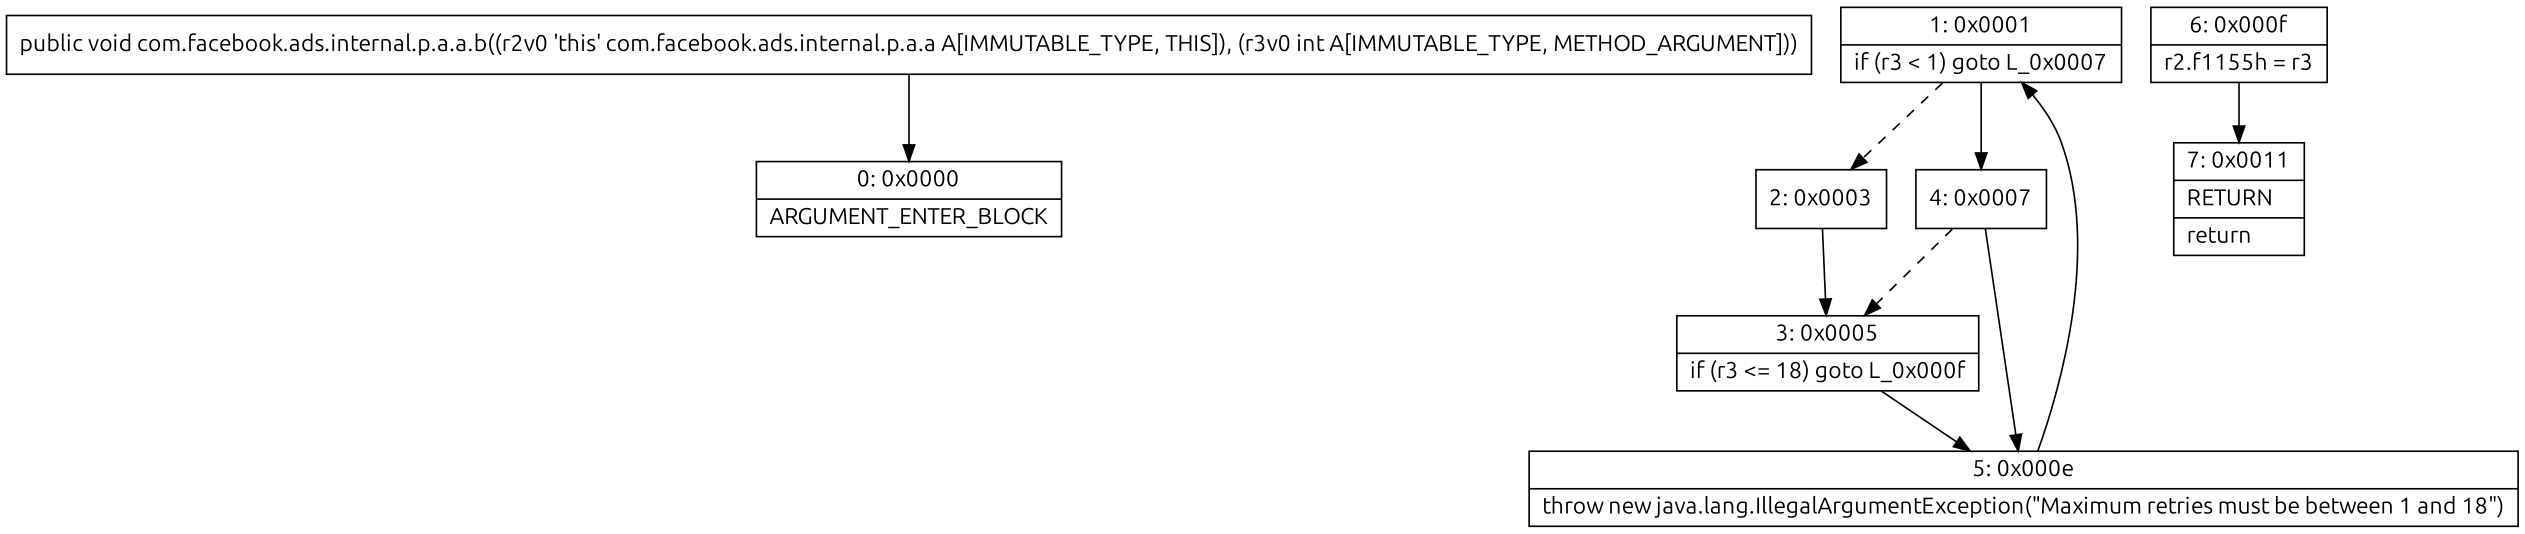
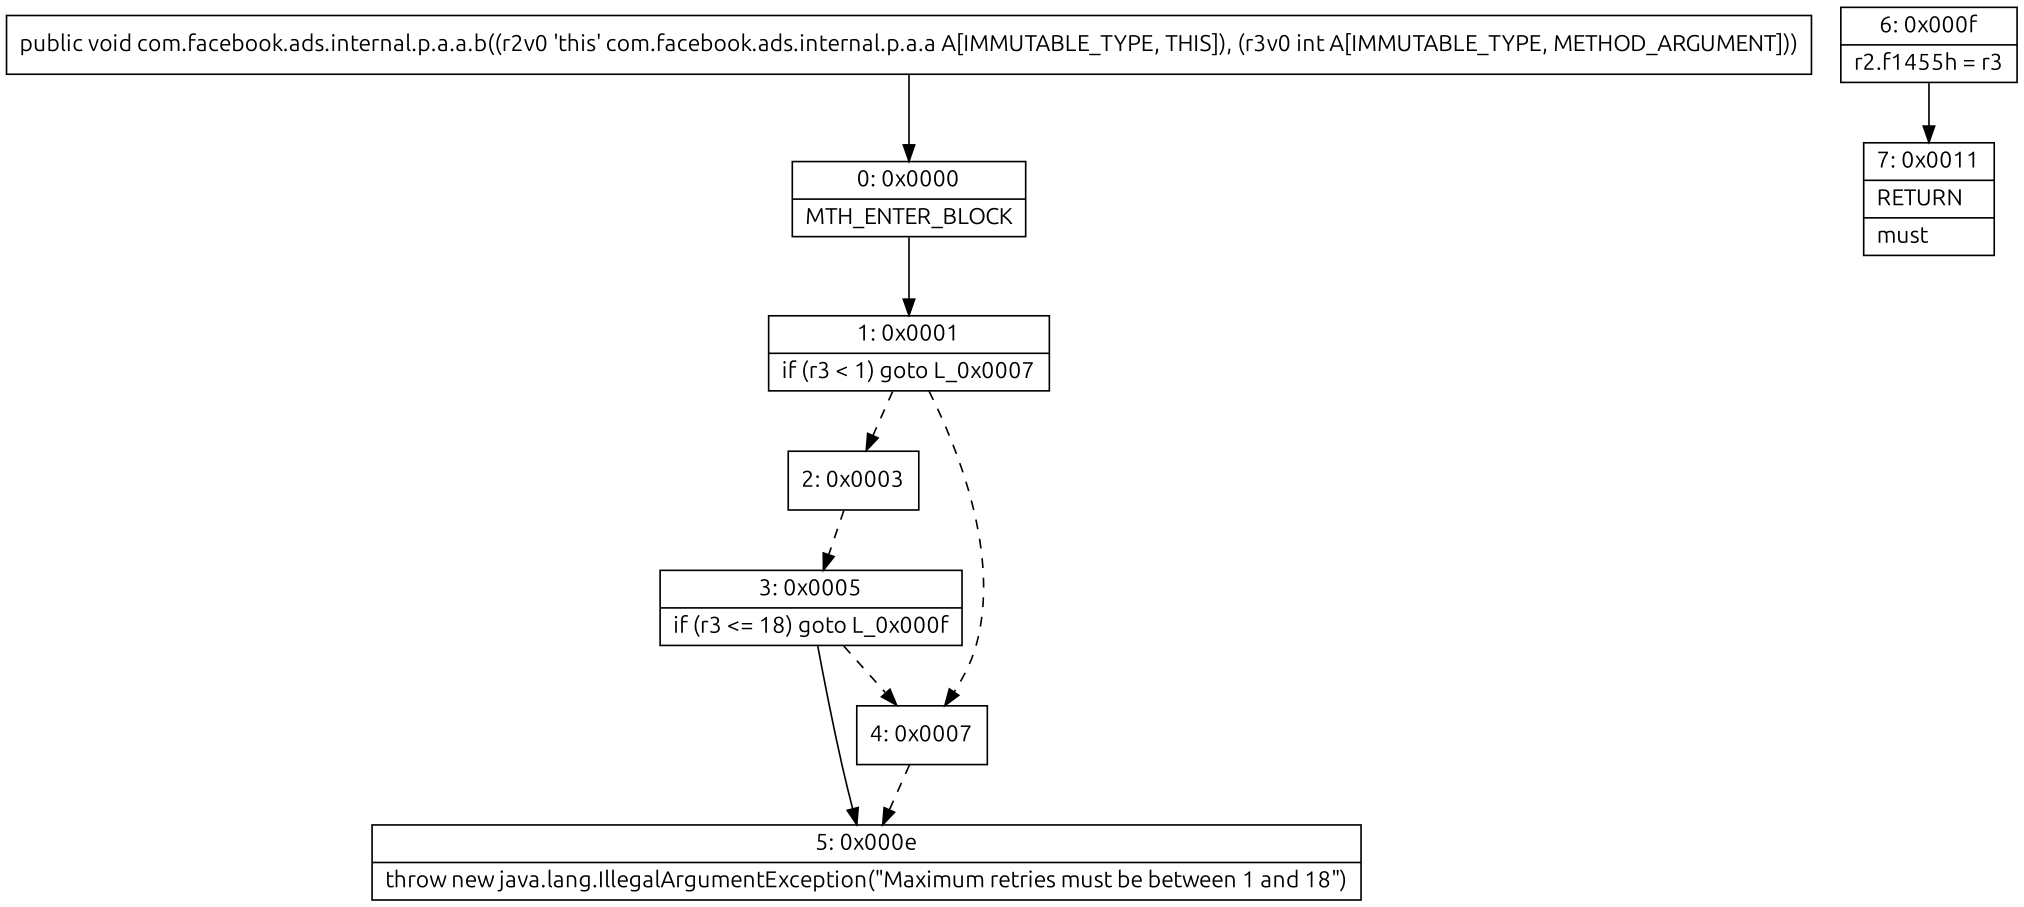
node "6: 0x000f": text "r2.f1155h = r3" -> "r2.f1455h = r3"
edge "1: 0x0001" -> "4: 0x0007": style solid -> dashed
node "0: 0x0000": text "ARGUMENT_ENTER_BLOCK" -> "MTH_ENTER_BLOCK"
node "7: 0x0011": text "return" -> "must"
edge "2: 0x0003" -> "3: 0x0005": style solid -> dashed
edge "4: 0x0007" -> "3: 0x0005": reversed
edge "5: 0x000e" -> "1: 0x0001": now "0: 0x0000" -> "1: 0x0001"
edge "4: 0x0007" -> "5: 0x000e": style solid -> dashed
